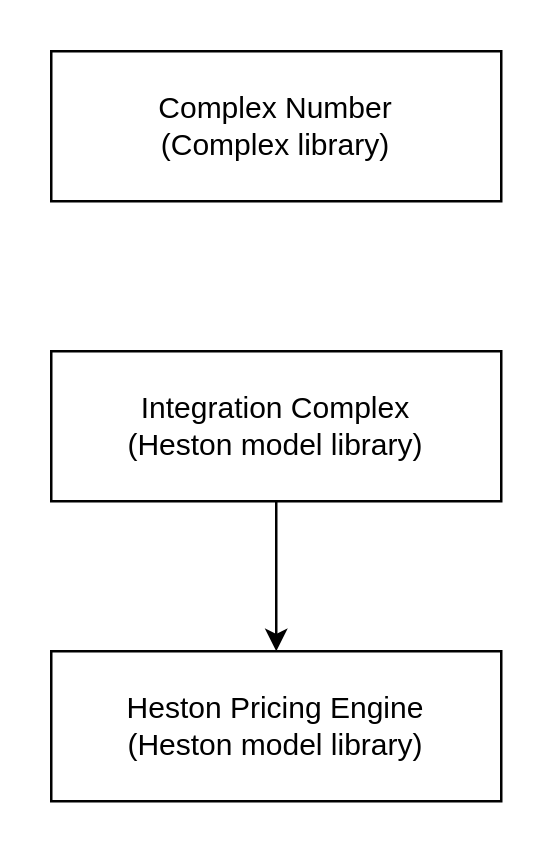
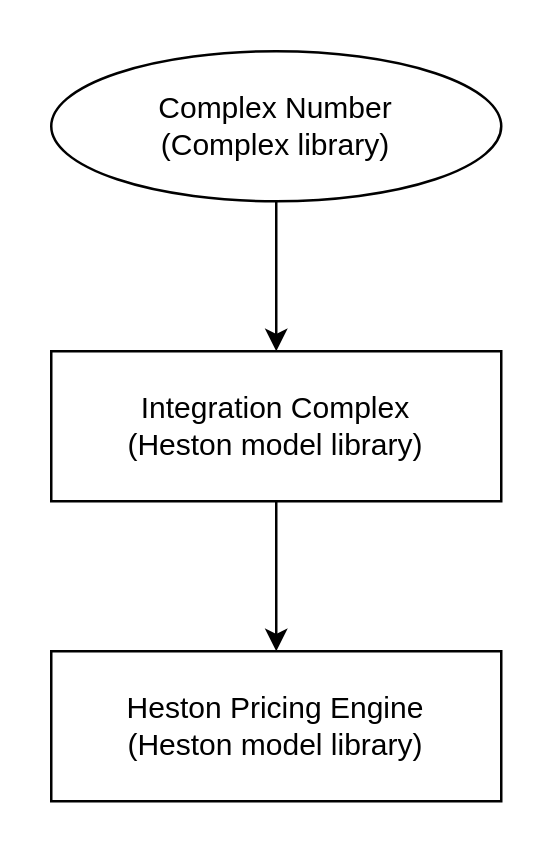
node "Complex Number (Complex library)": shape rectangle -> ellipse
edge "Complex Number (Complex library)" -> "Integration Complex (Heston model library)": added
